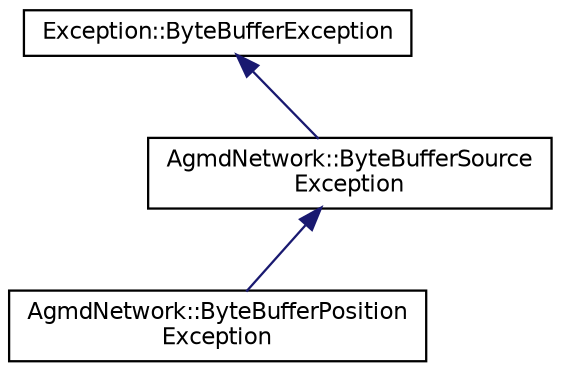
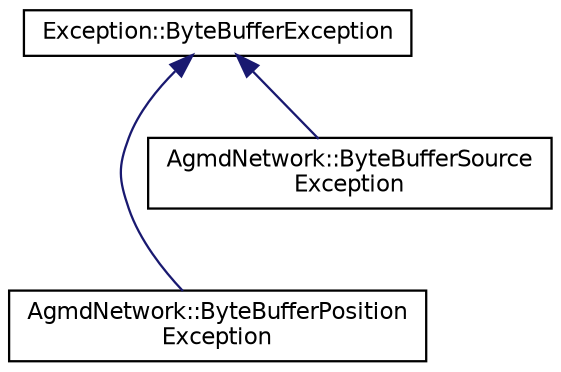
edge "AgmdNetwork::ByteBufferPosition Exception" -> "AgmdNetwork::ByteBufferSource Exception": now "AgmdNetwork::ByteBufferPosition Exception" -> "Exception::ByteBufferException"
